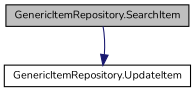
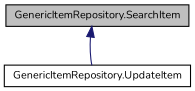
edge "GenericItemRepository.SearchItem" -> "GenericItemRepository.UpdateItem": reversed
